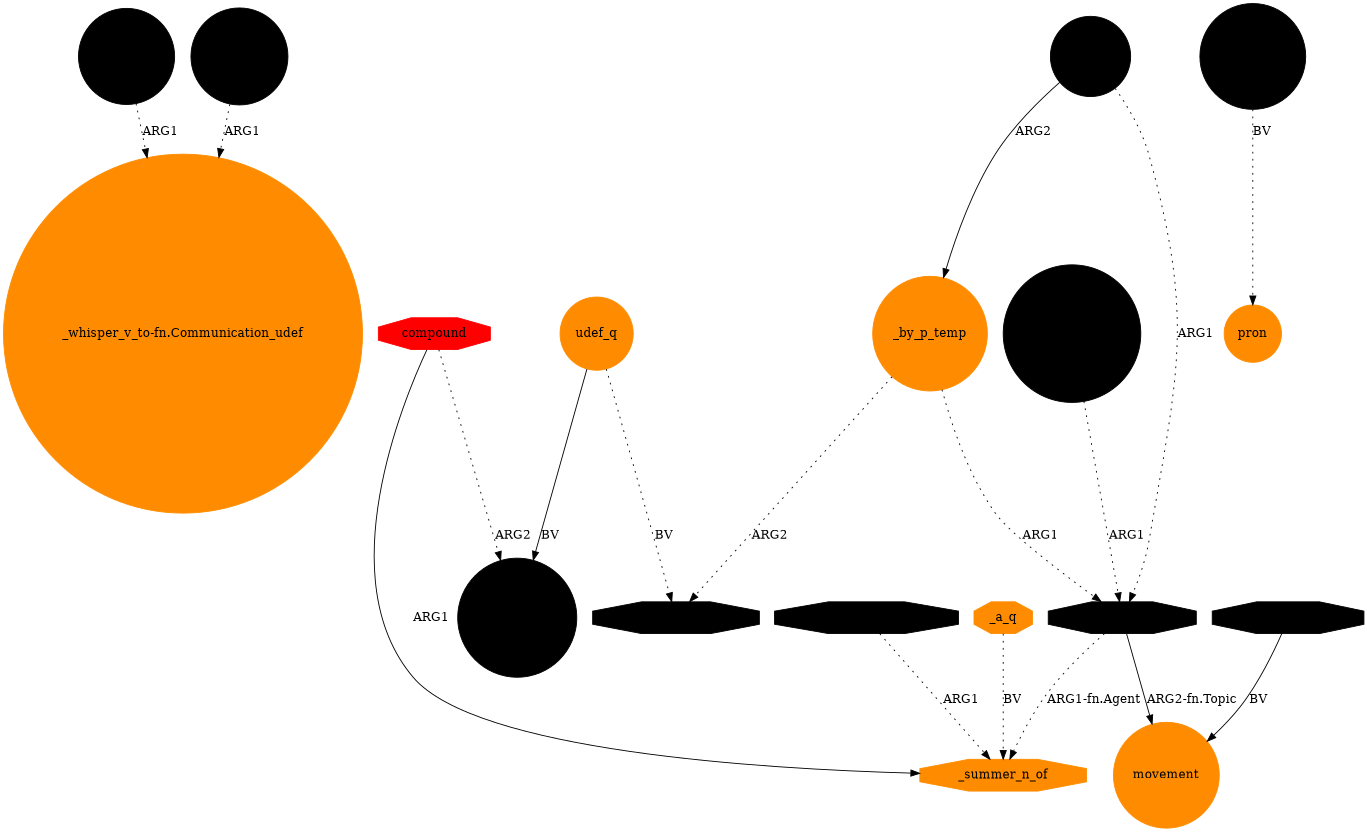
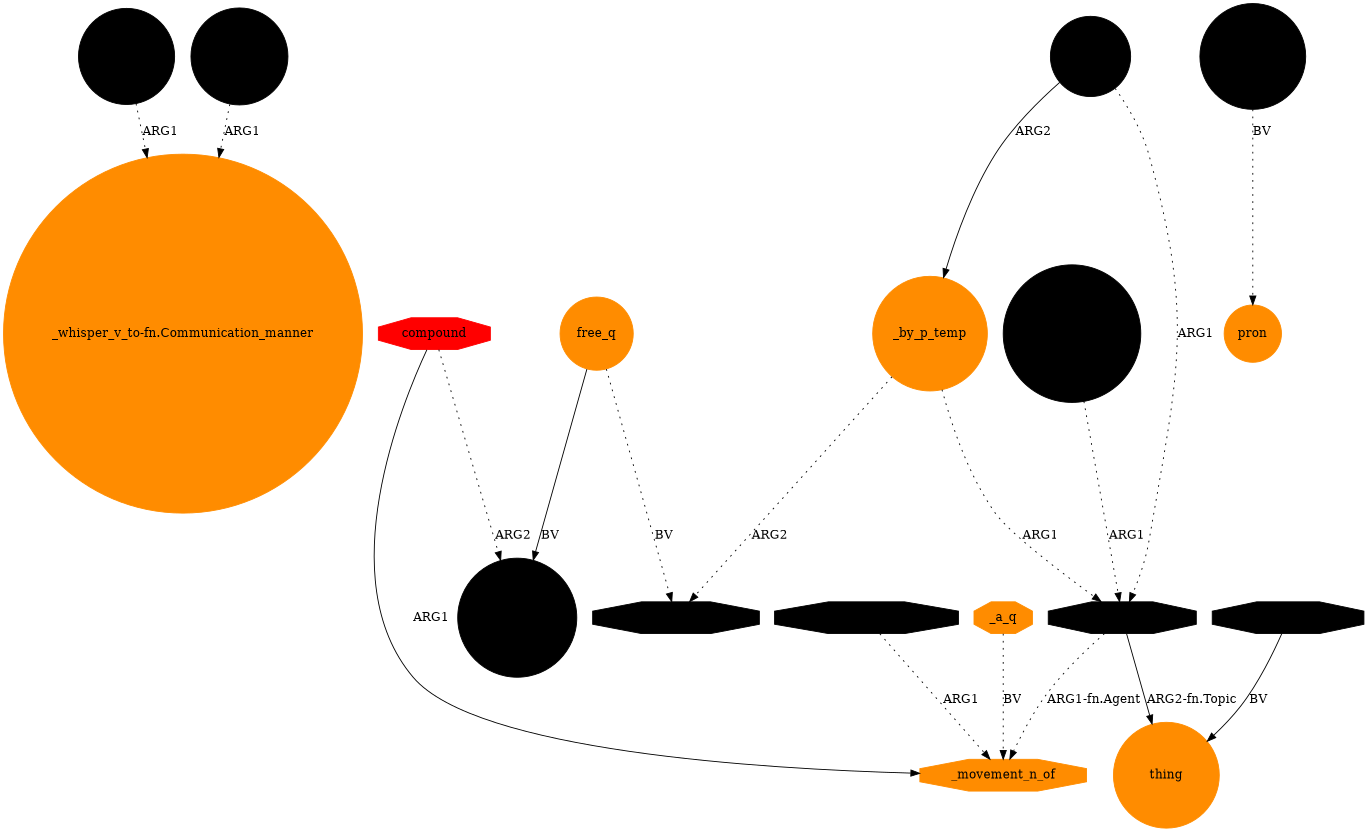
node "_whisper_v_to-fn.Communication_udef": label "_whisper_v_to-fn.Communication_udef" -> "_whisper_v_to-fn.Communication_manner"
node "udef_q": label "udef_q" -> "free_q"
node "_summer_n_of": label "_summer_n_of" -> "_movement_n_of"
node "movement": label "movement" -> "thing"
